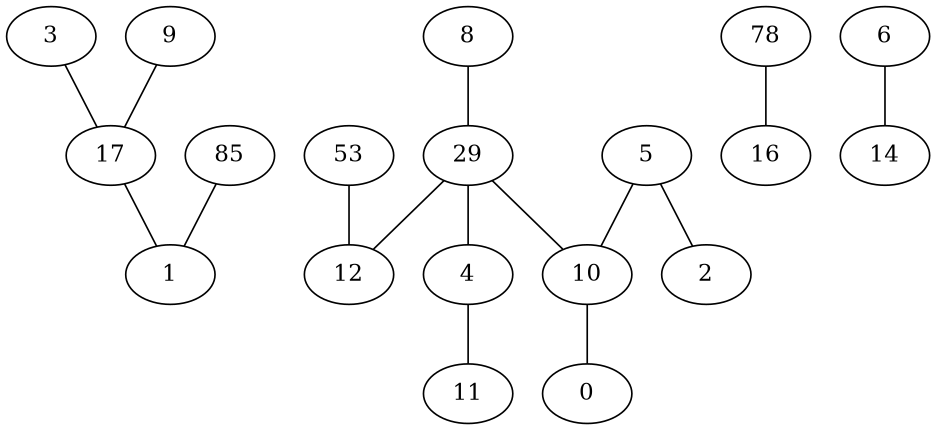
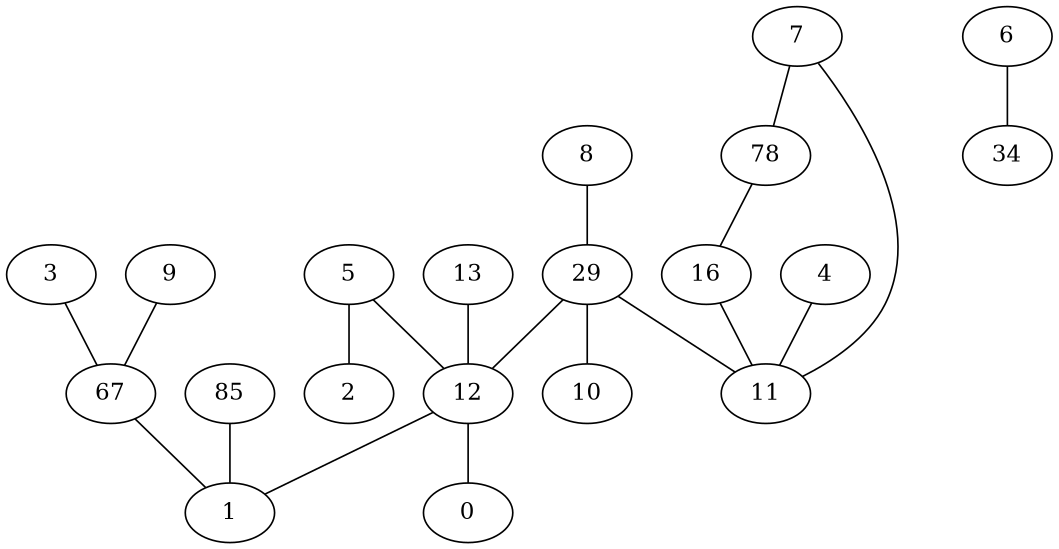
node "7": added
node "17": label "17" -> "67"
node "53": label "53" -> "13"
node "14": label "14" -> "34"
edge "29" -- "4": now "29" -- "11"
edge "5" -- "10": now "5" -- "12"
edge "10" -- "0": now "12" -- "0"
edge "16" -- "11": added
edge "12" -- "1": added
